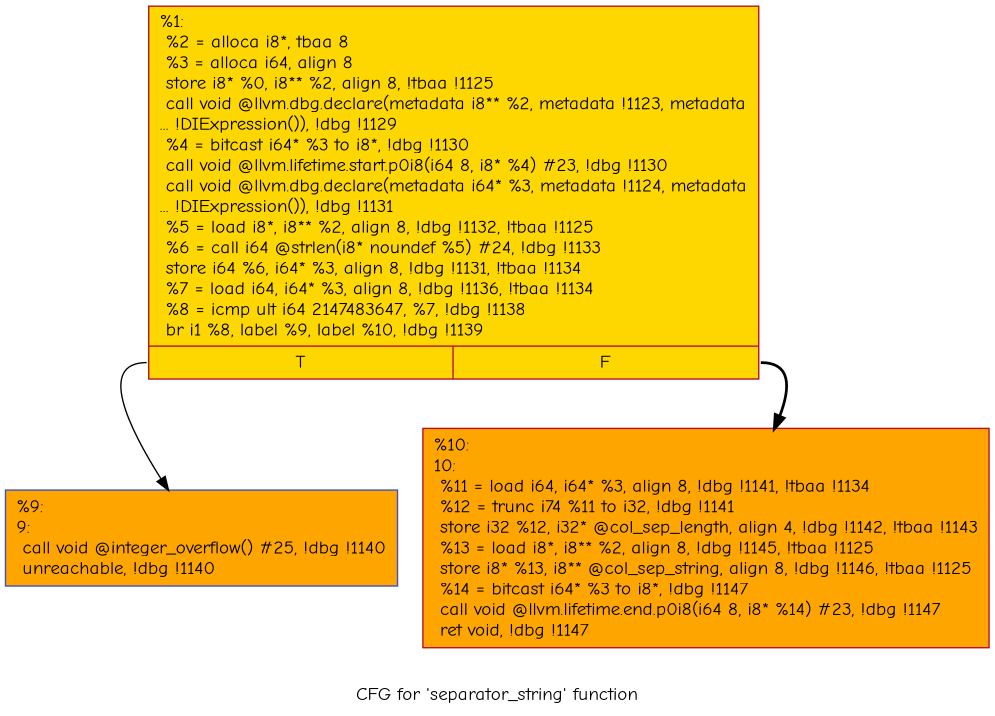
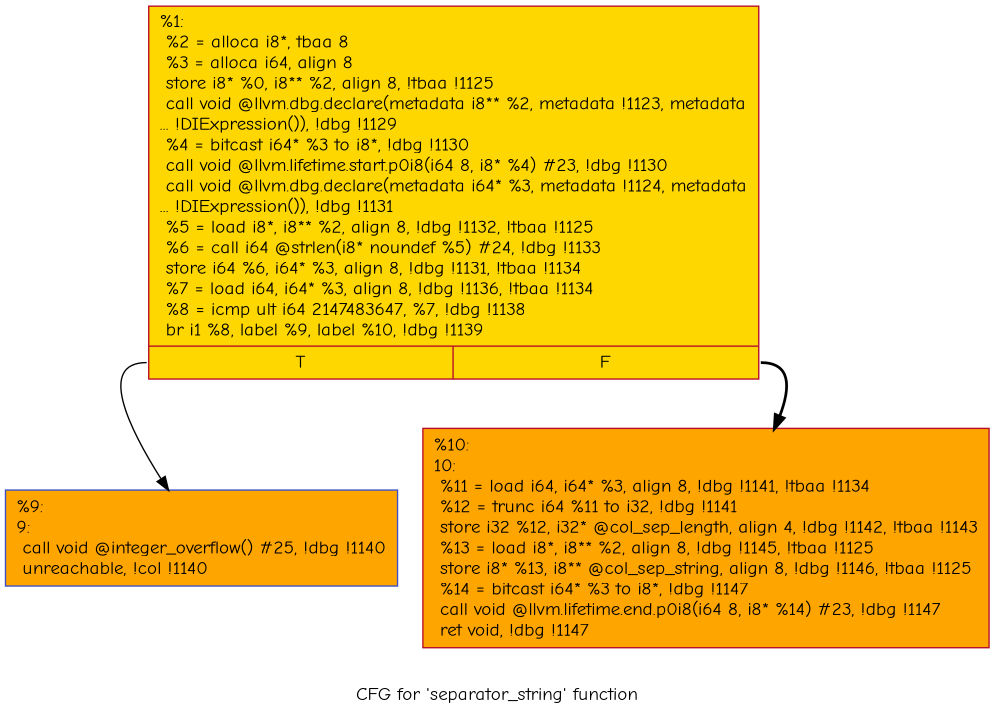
node "%10:": text "%12 = trunc i74 %11 to i32, !dbg !1141" -> "%12 = trunc i64 %11 to i32, !dbg !1141"
node "%9:": text "unreachable, !dbg !1140" -> "unreachable, !col !1140"
